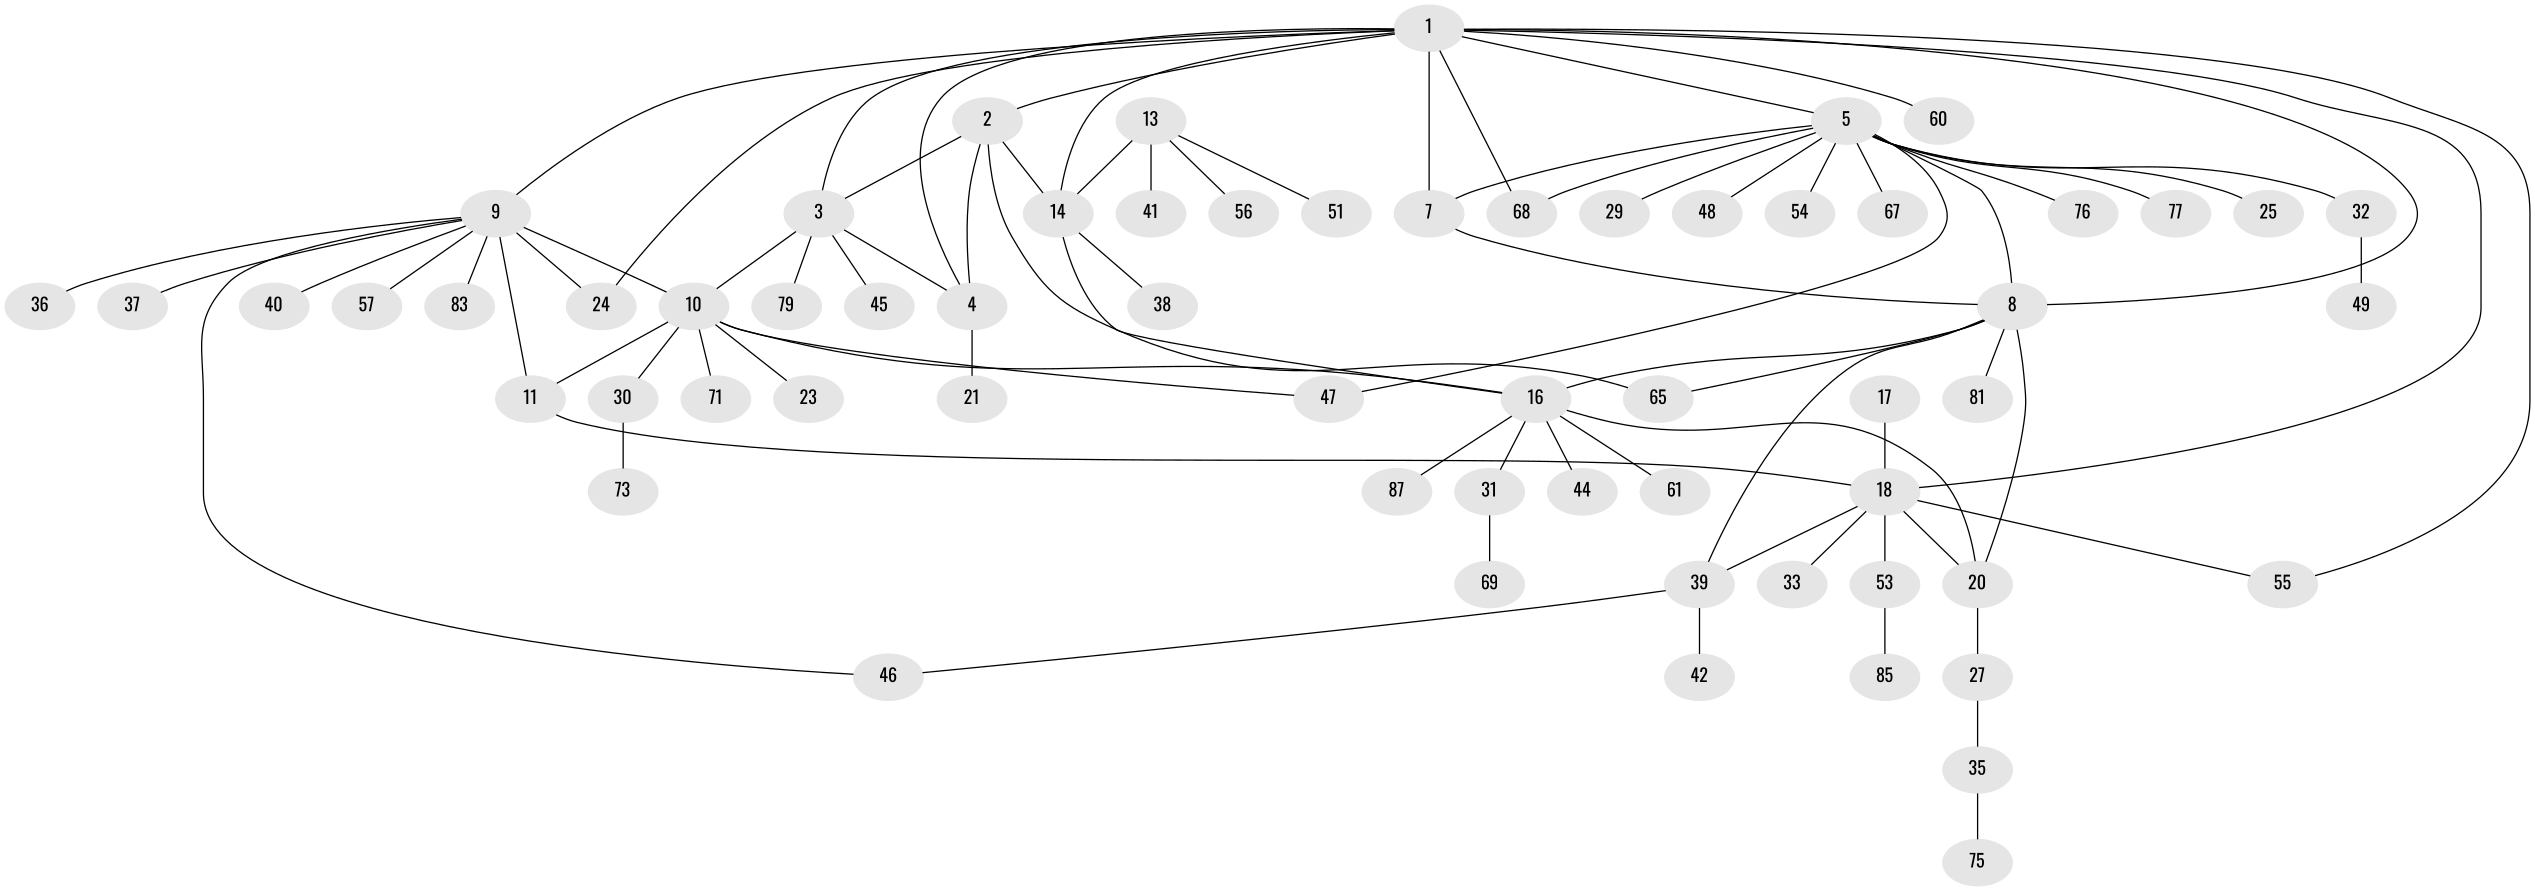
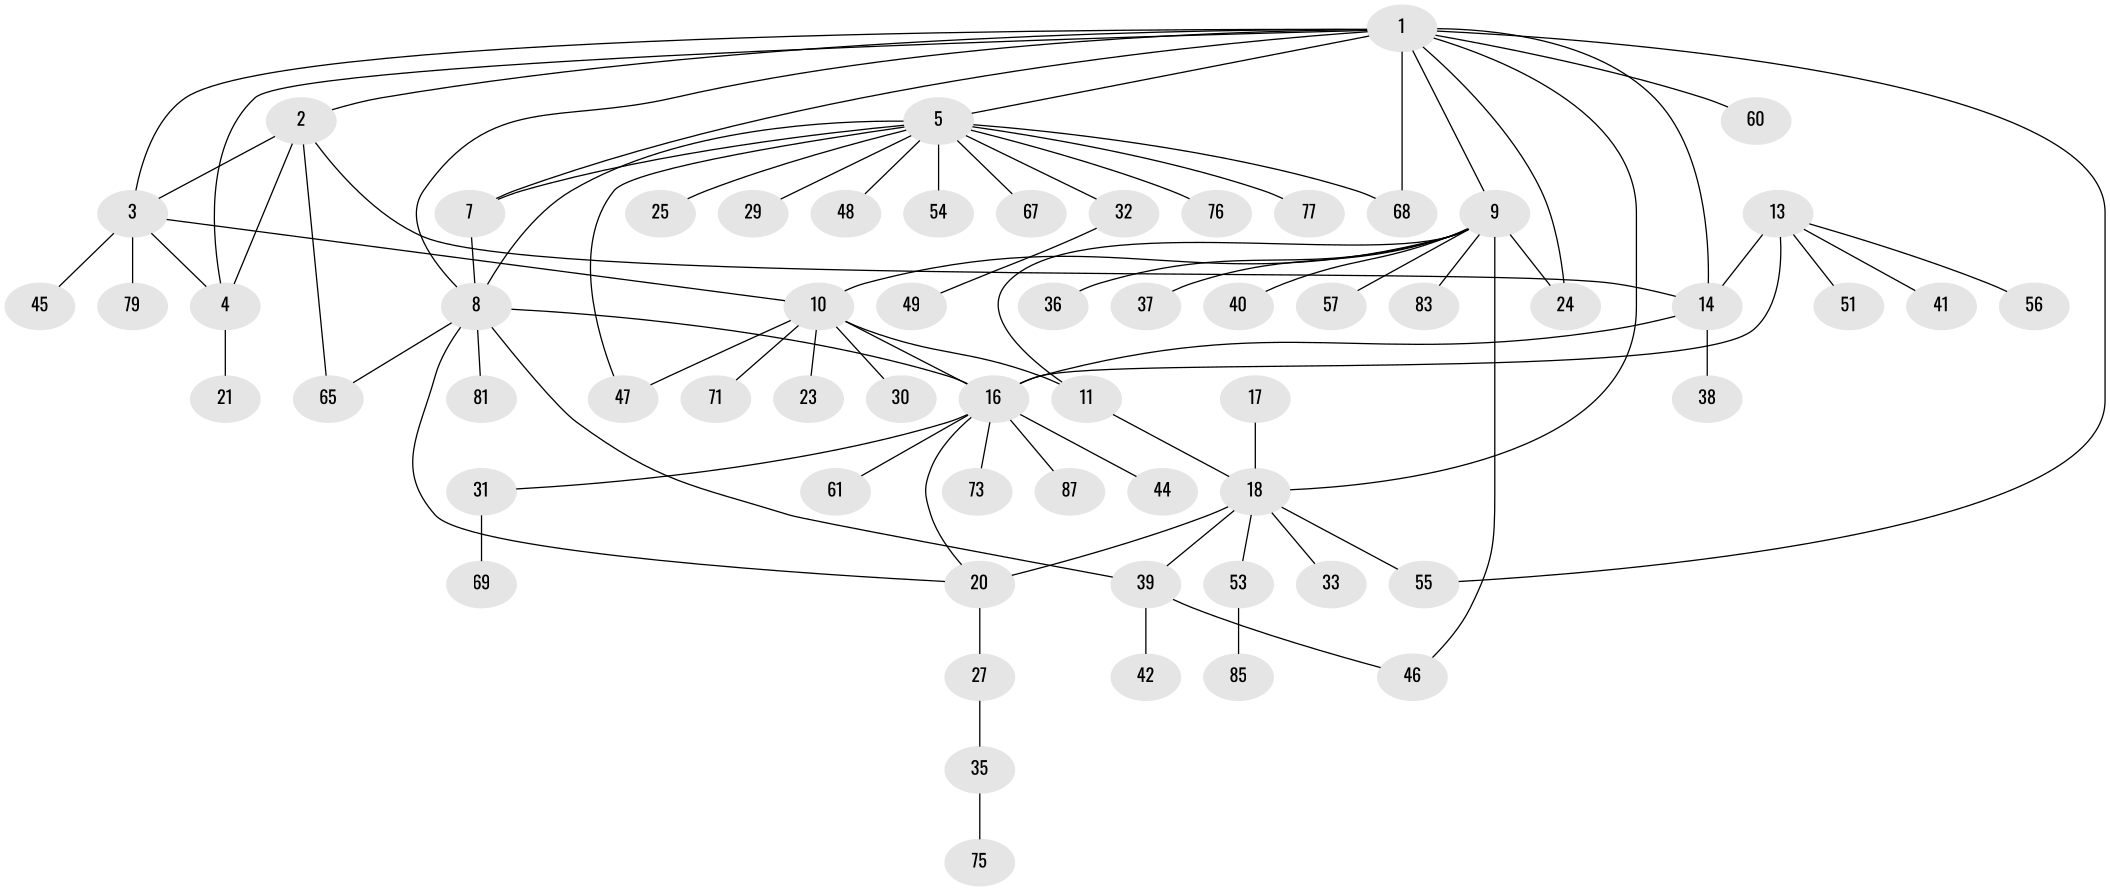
edge "13" -- "16": added
edge "30" -- "73": now "16" -- "73"
